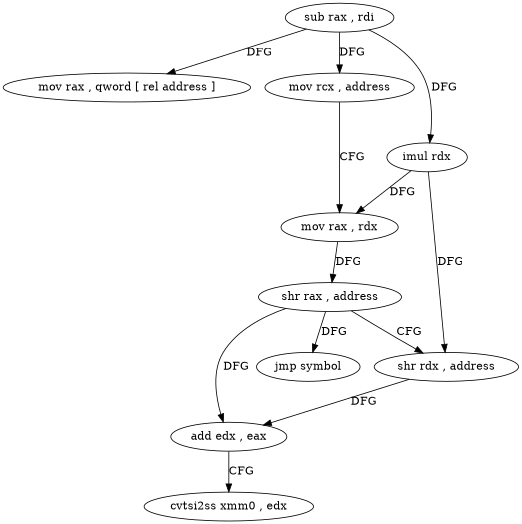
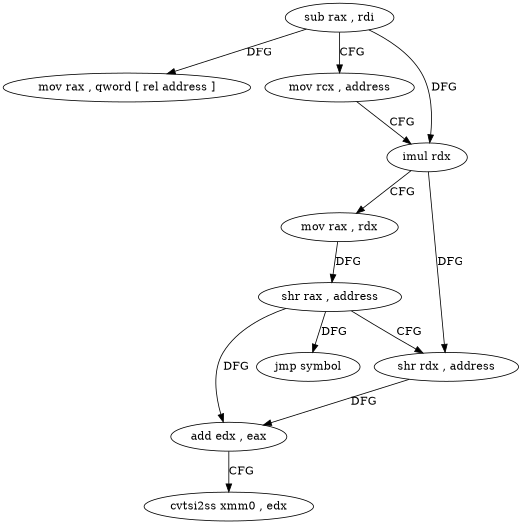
edge "sub rax , rdi" -> "mov rcx , address": label "DFG" -> "CFG"
edge "mov rcx , address" -> "mov rax , rdx": now "mov rcx , address" -> "imul rdx"
edge "imul rdx" -> "mov rax , rdx": label "DFG" -> "CFG"
